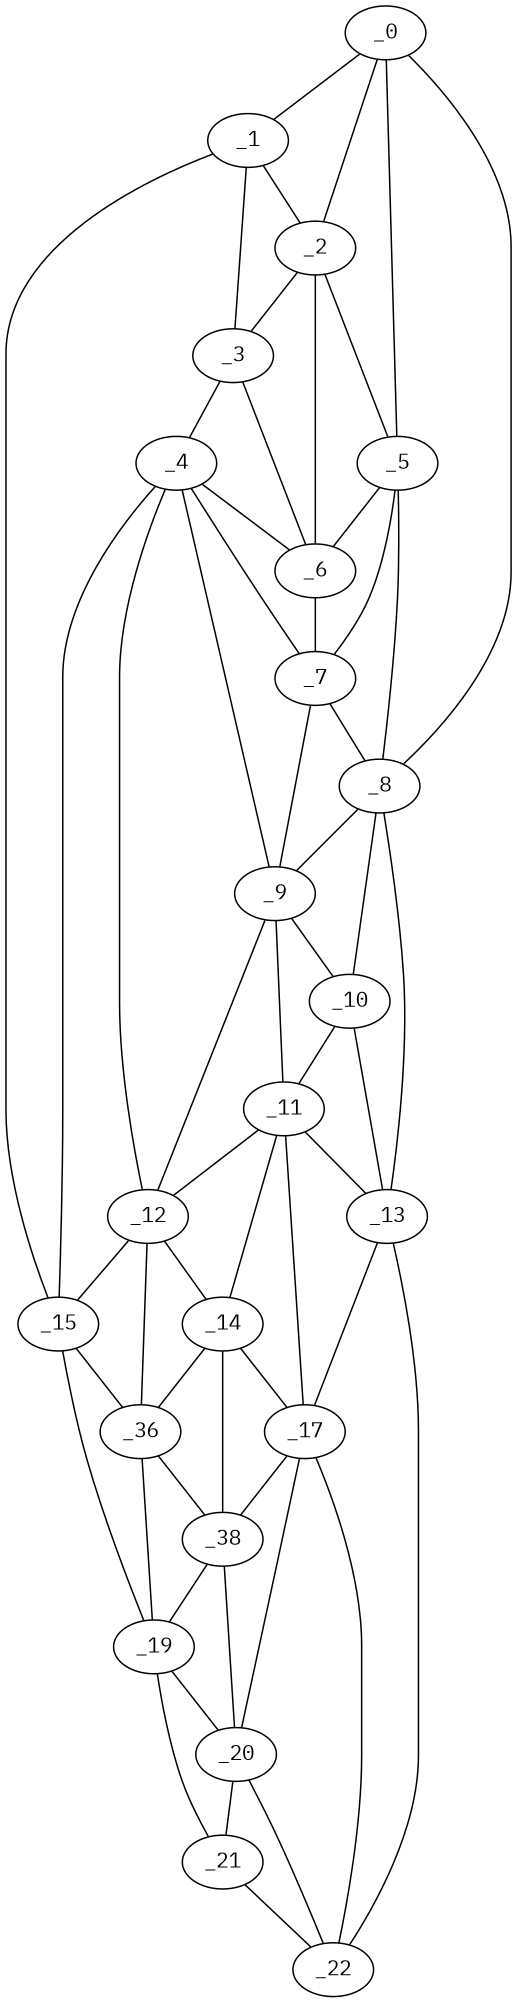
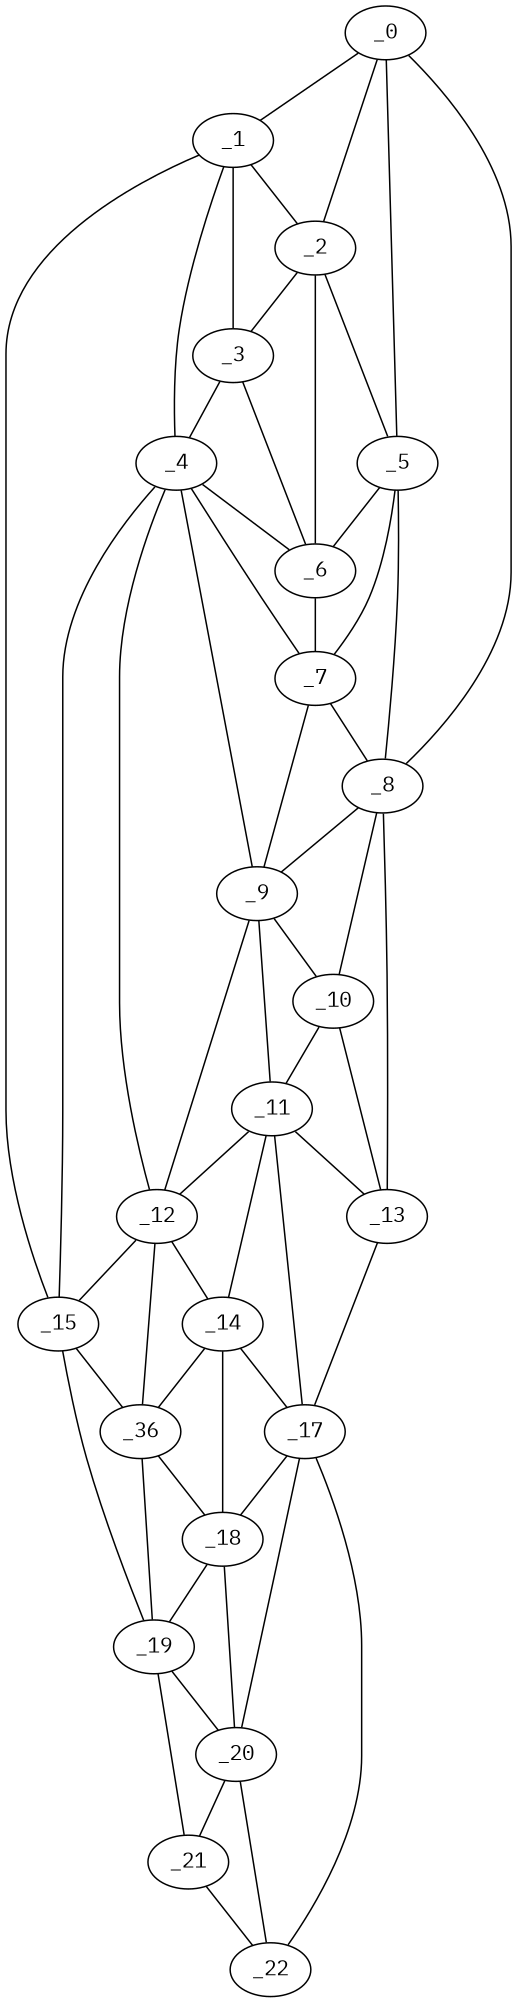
edge "_1" -- "_4": added
node "_38": label "_38" -> "_18"
edge "_13" -- "_22": removed
